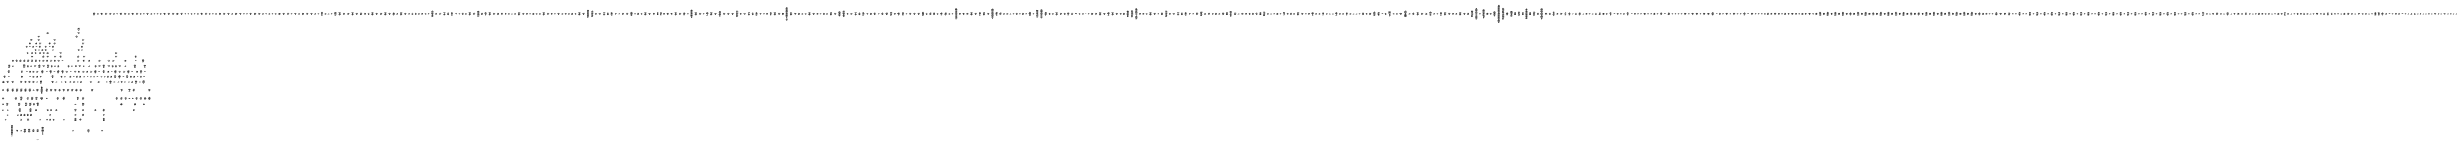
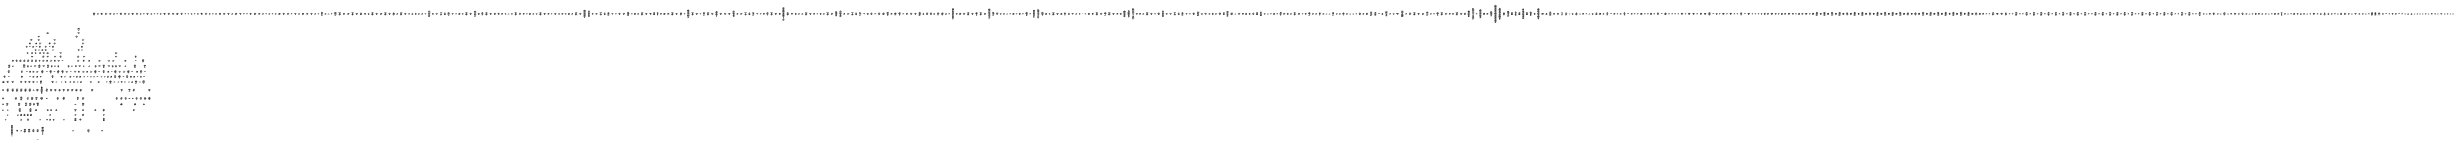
node "# 0x9c1 JUMPDEST PUSHX Data PUSHX Data JUMP": removed
